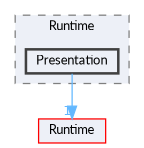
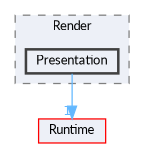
cluster "Runtime": label "Runtime" -> "Render"
